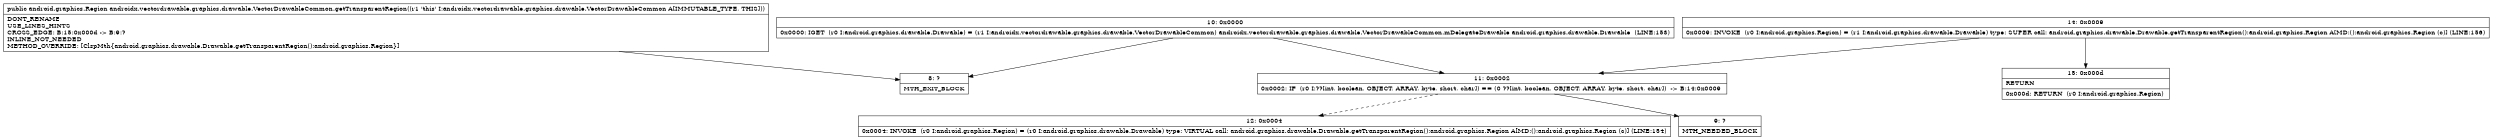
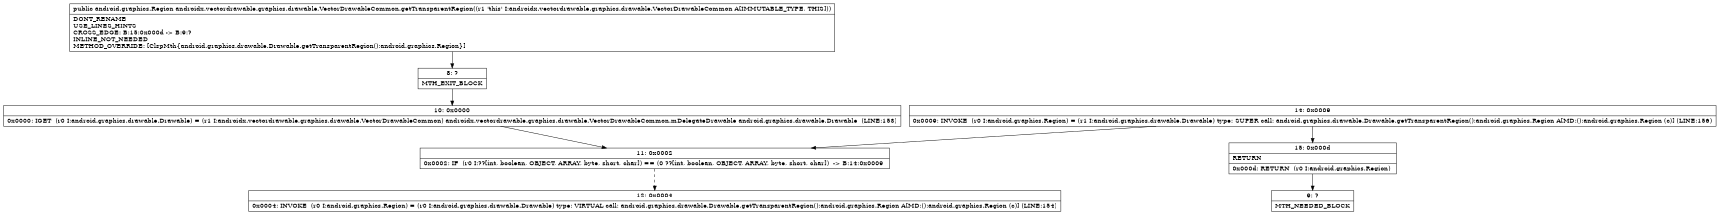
edge "10: 0x0000" -> "8: ?": reversed
edge "11: 0x0002" -> "9: ?": now "15: 0x000d" -> "9: ?"
